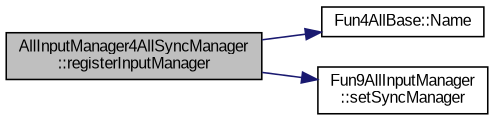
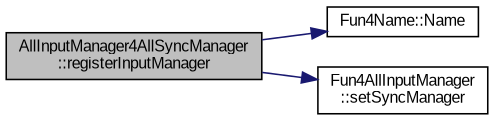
node "Fun4AllBase::Name": label "Fun4AllBase::Name" -> "Fun4Name::Name"
node "Fun9AllInputManager ::setSyncManager": label "Fun9AllInputManager ::setSyncManager" -> "Fun4AllInputManager ::setSyncManager"
